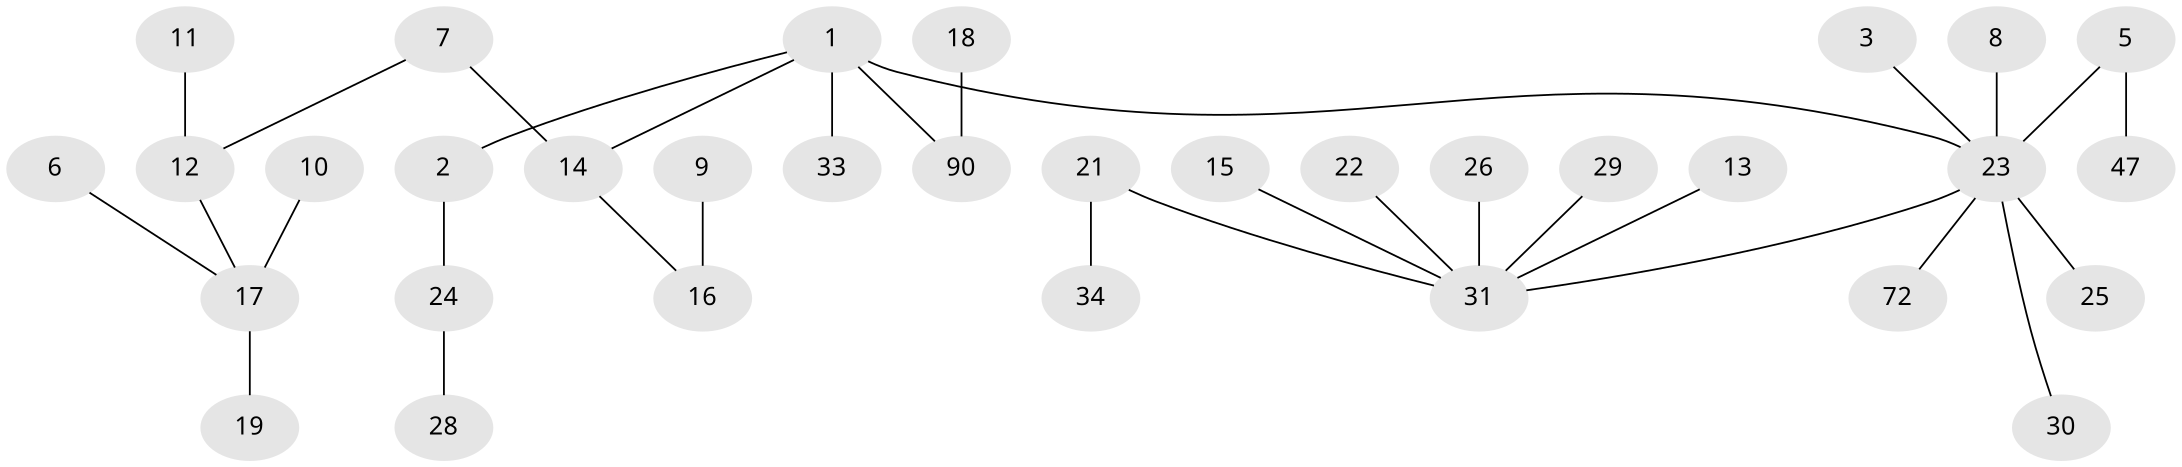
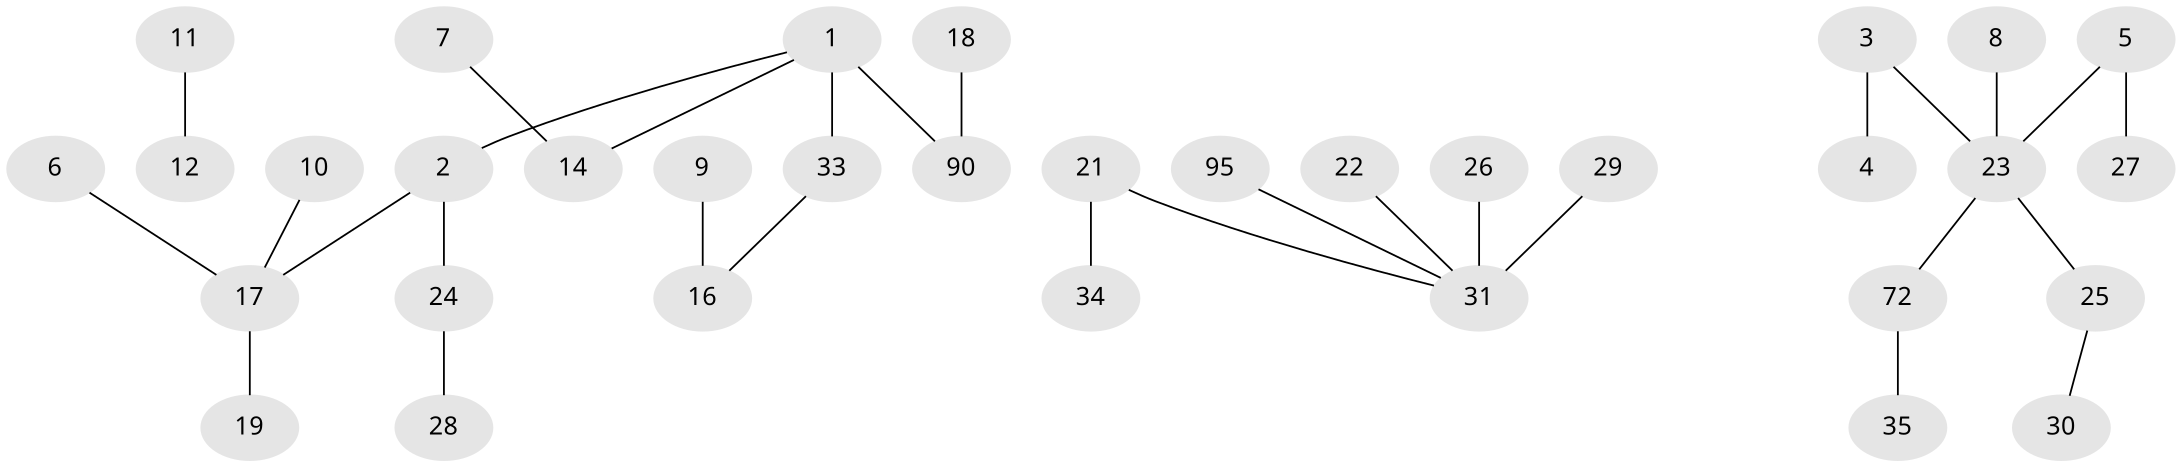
edge "7" -- "12": removed
edge "1" -- "23": removed
node "15": label "15" -> "95"
node "13": removed
node "4": added
node "47": label "47" -> "27"
edge "14" -- "16": now "33" -- "16"
edge "12" -- "17": now "2" -- "17"
edge "23" -- "31": removed
edge "23" -- "30": now "25" -- "30"
node "35": added
